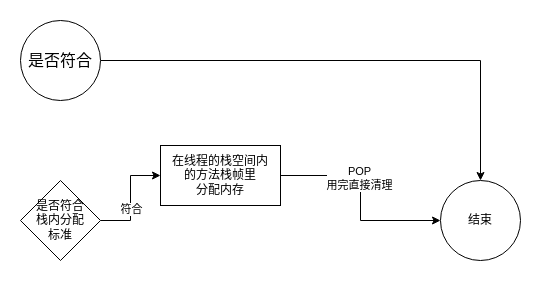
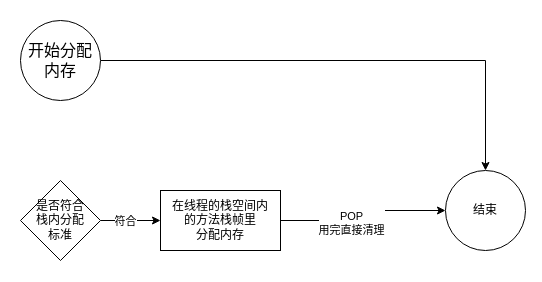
node "是否符合": label "是否符合" -> "开始分配内存"
node "在线程的栈空间内 的方法栈帧里 分配内存": moved (221, 176) -> (221, 221)
node "结束": moved (481, 221) -> (486, 211)
